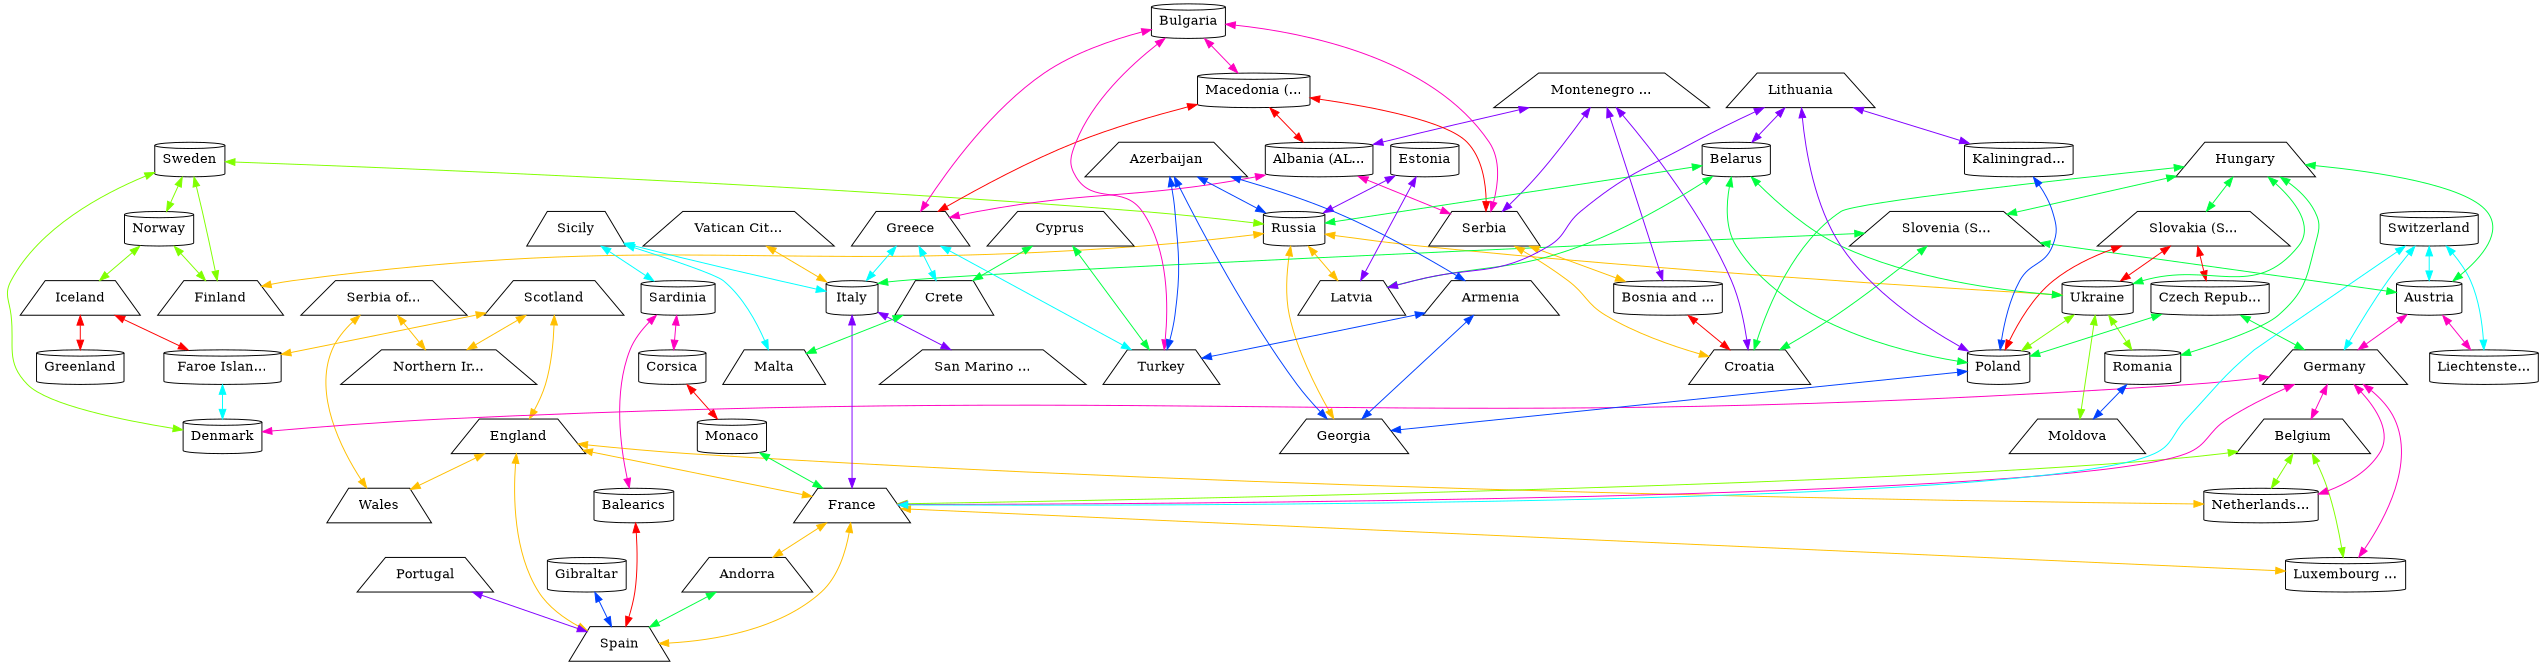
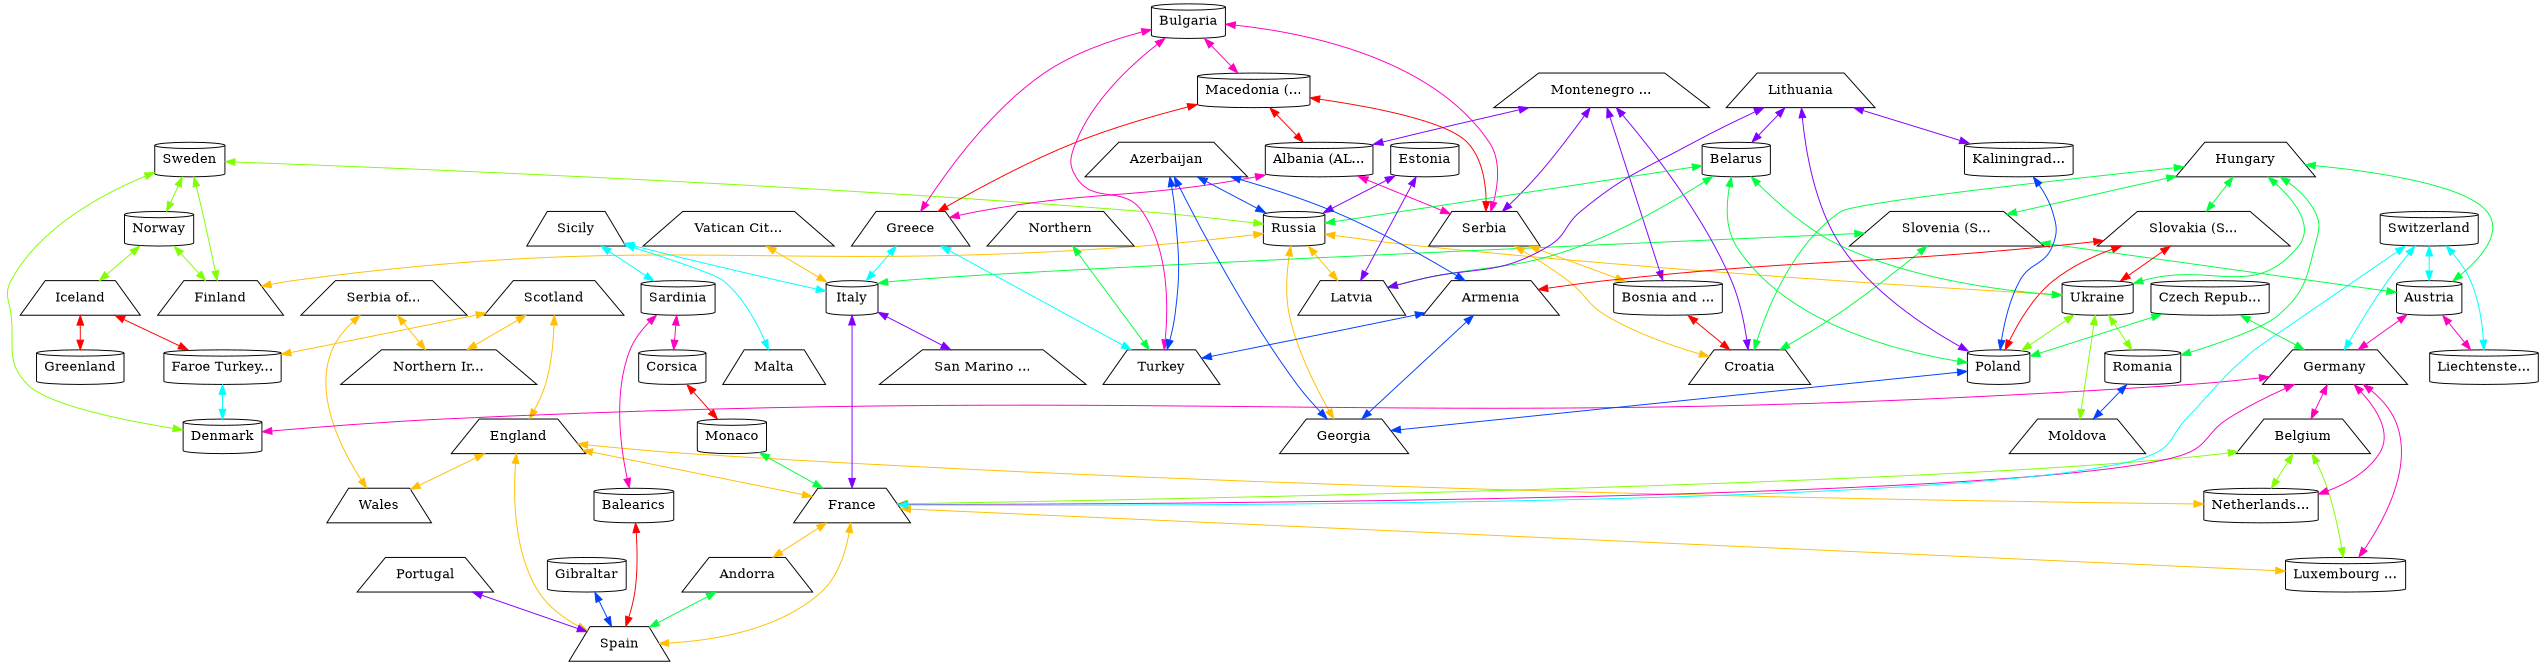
node "Cyprus": label "Cyprus" -> "Northern"
edge "Slovakia (S..." -- "Czech Repub...": now "Slovakia (S..." -- "Armenia"
node "Crete": removed
node "Faroe Islan...": label "Faroe Islan..." -> "Faroe Turkey..."
